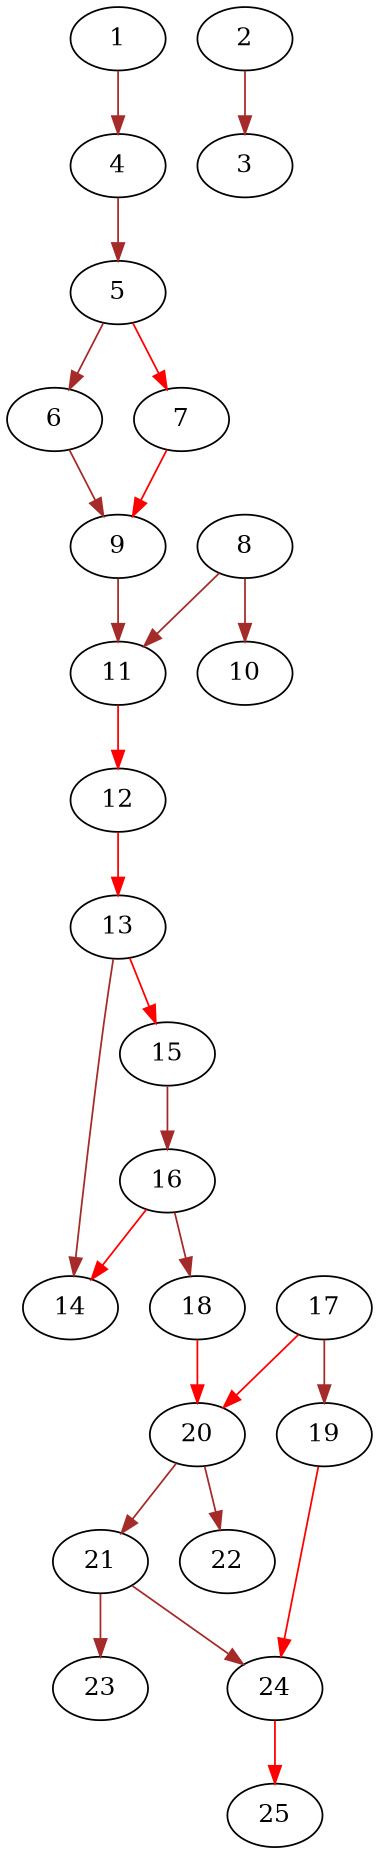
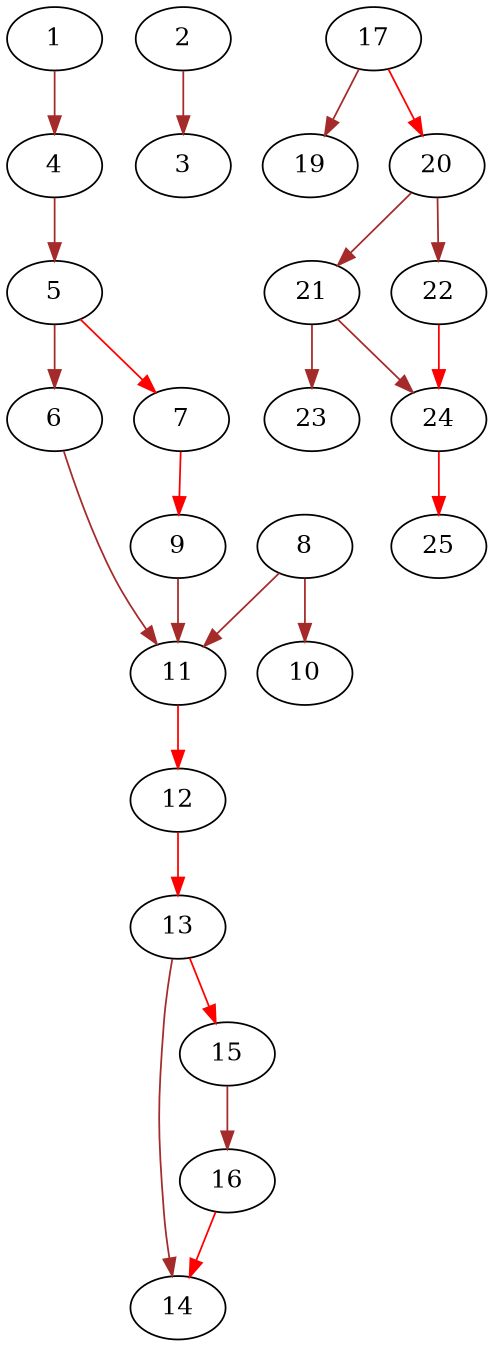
edge "6" -> "9": now "6" -> "11"
node "18": removed
edge "19" -> "24": now "22" -> "24"
